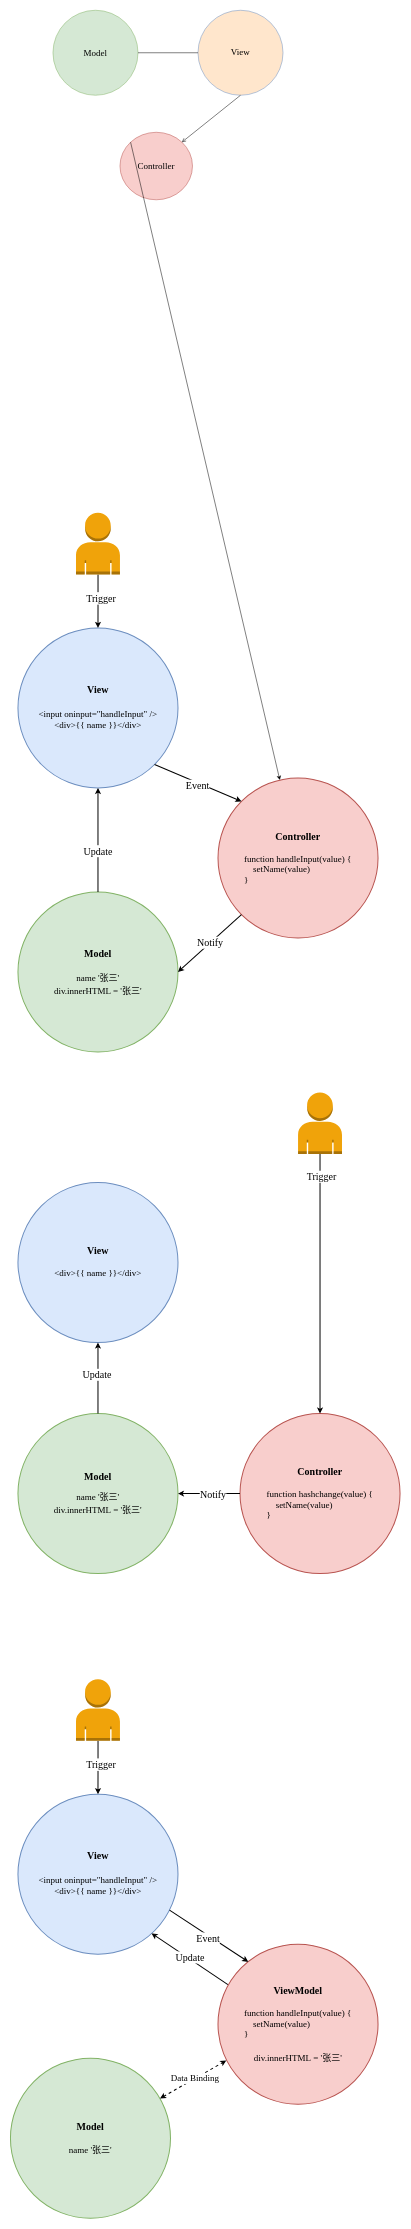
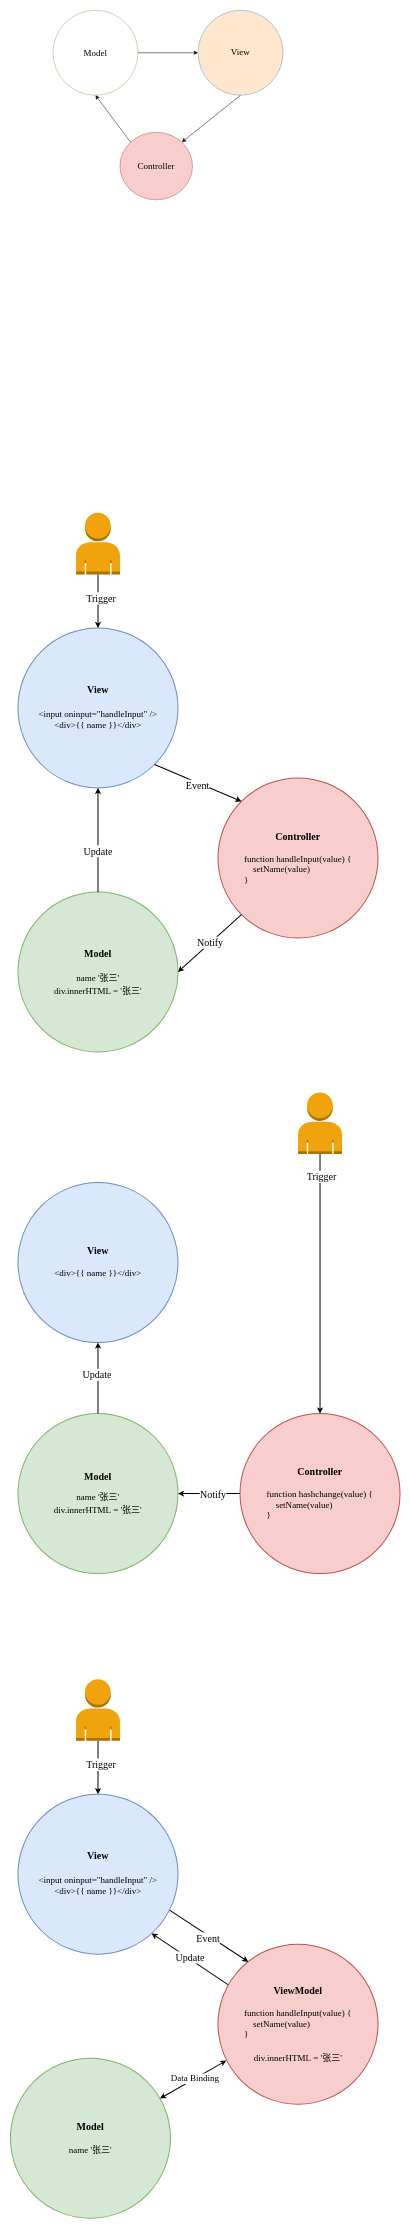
node "Model": fillcolor #d5e8d4 -> #ffffff
edge "Model" -- "View": arrowhead none -> classic
edge "View" -> "Controller": arrowhead open -> classic
edge "Controller" -> "Controller function handleInput(value) { setName(value) }": now "Controller" -> "Model"
edge "ViewModel function handleInput(value) { setName(value) } div.innerHTML = '张三'" -- "Model name '张三'": style dashed -> solid
